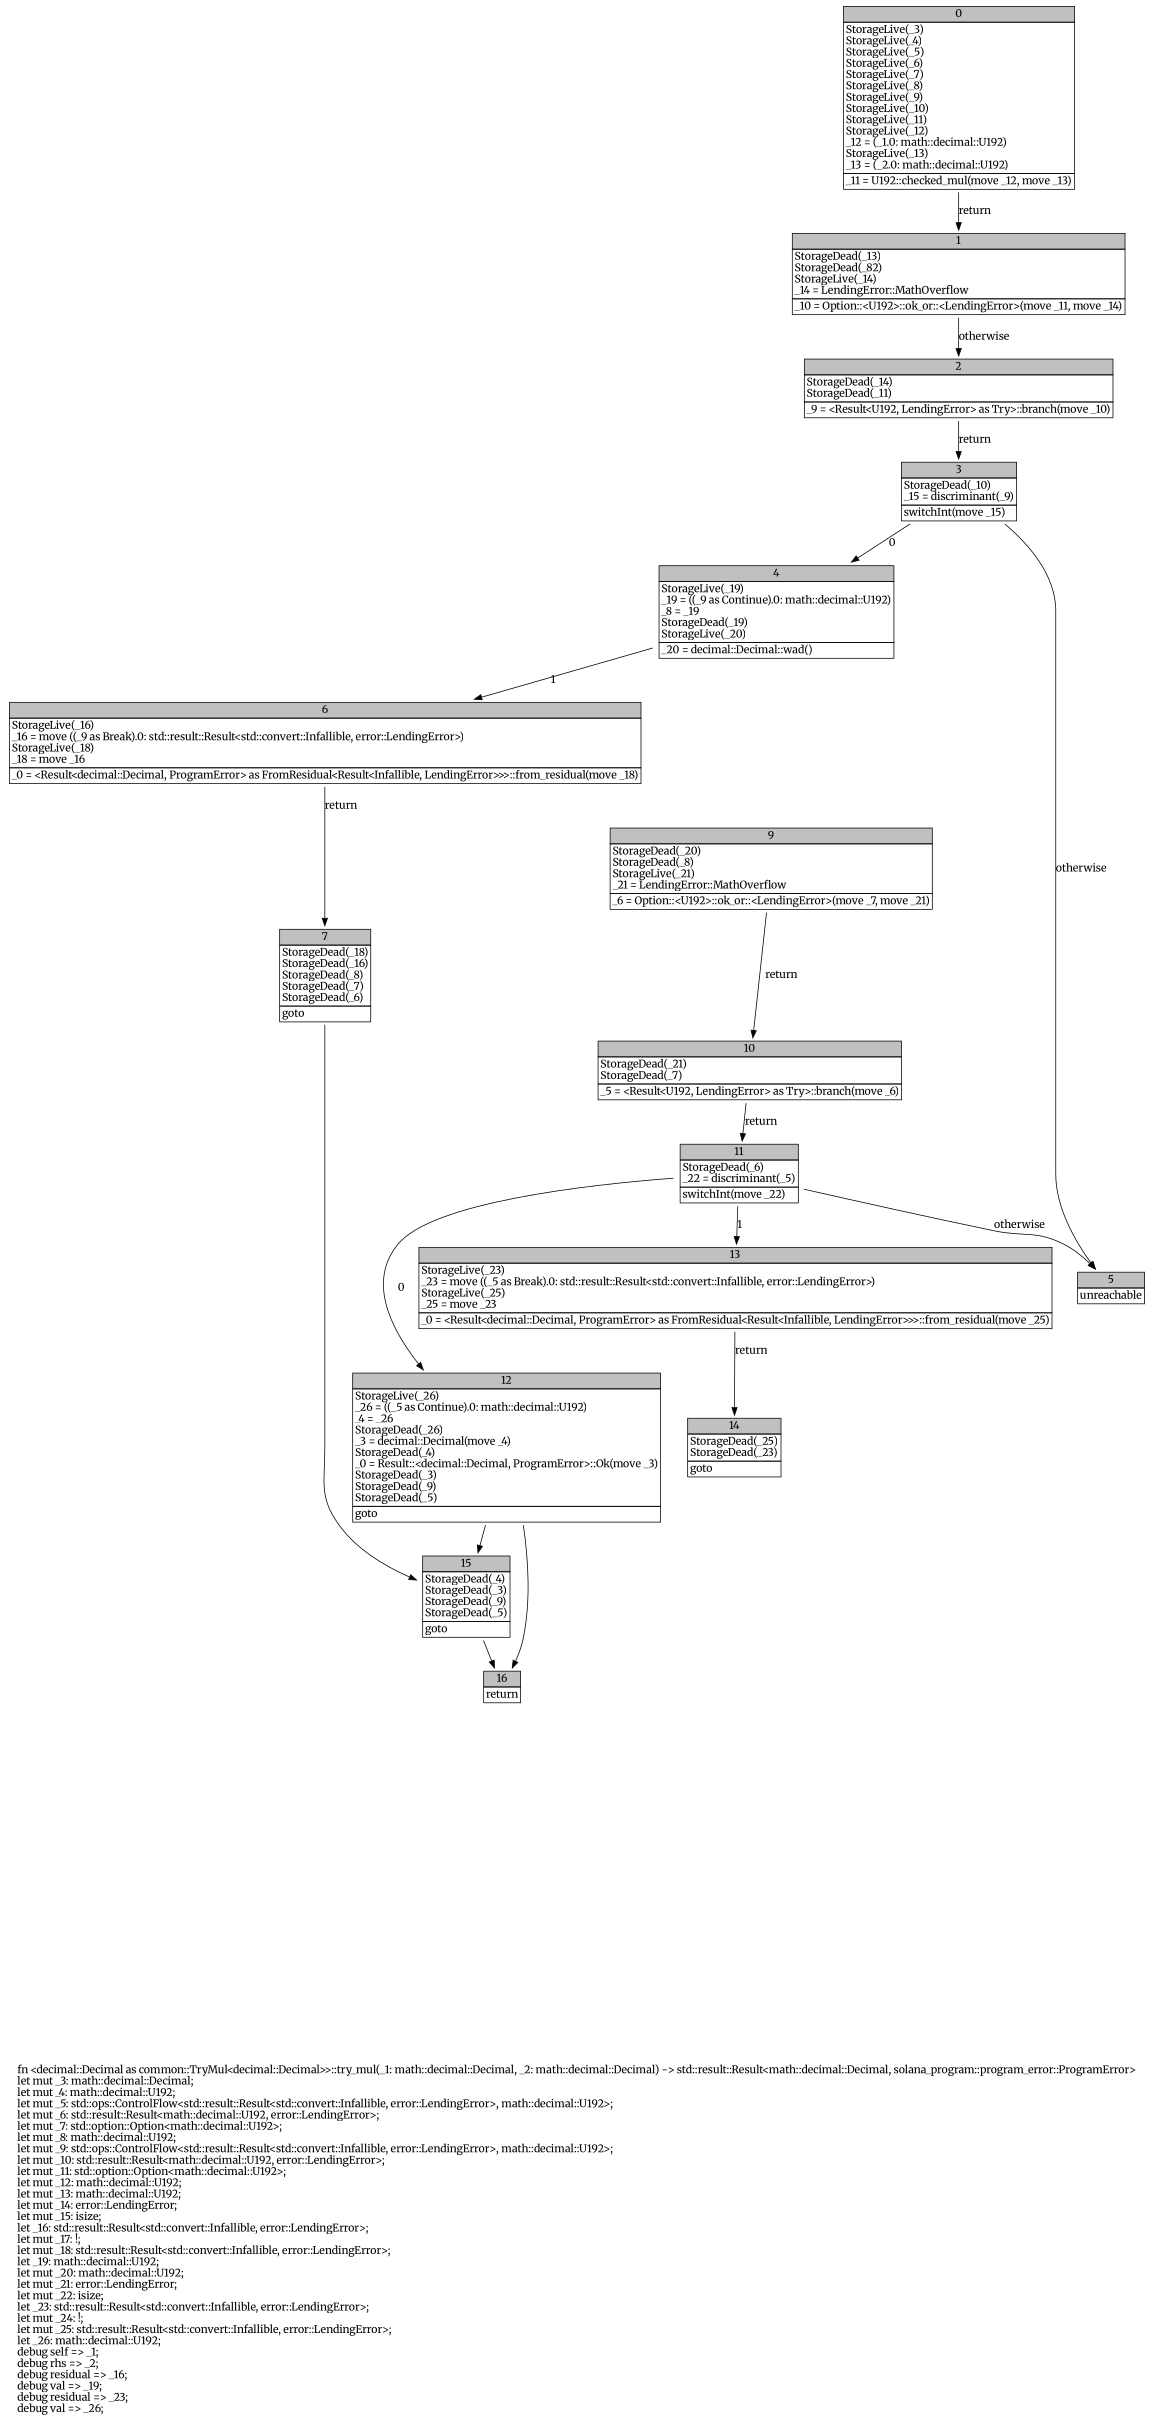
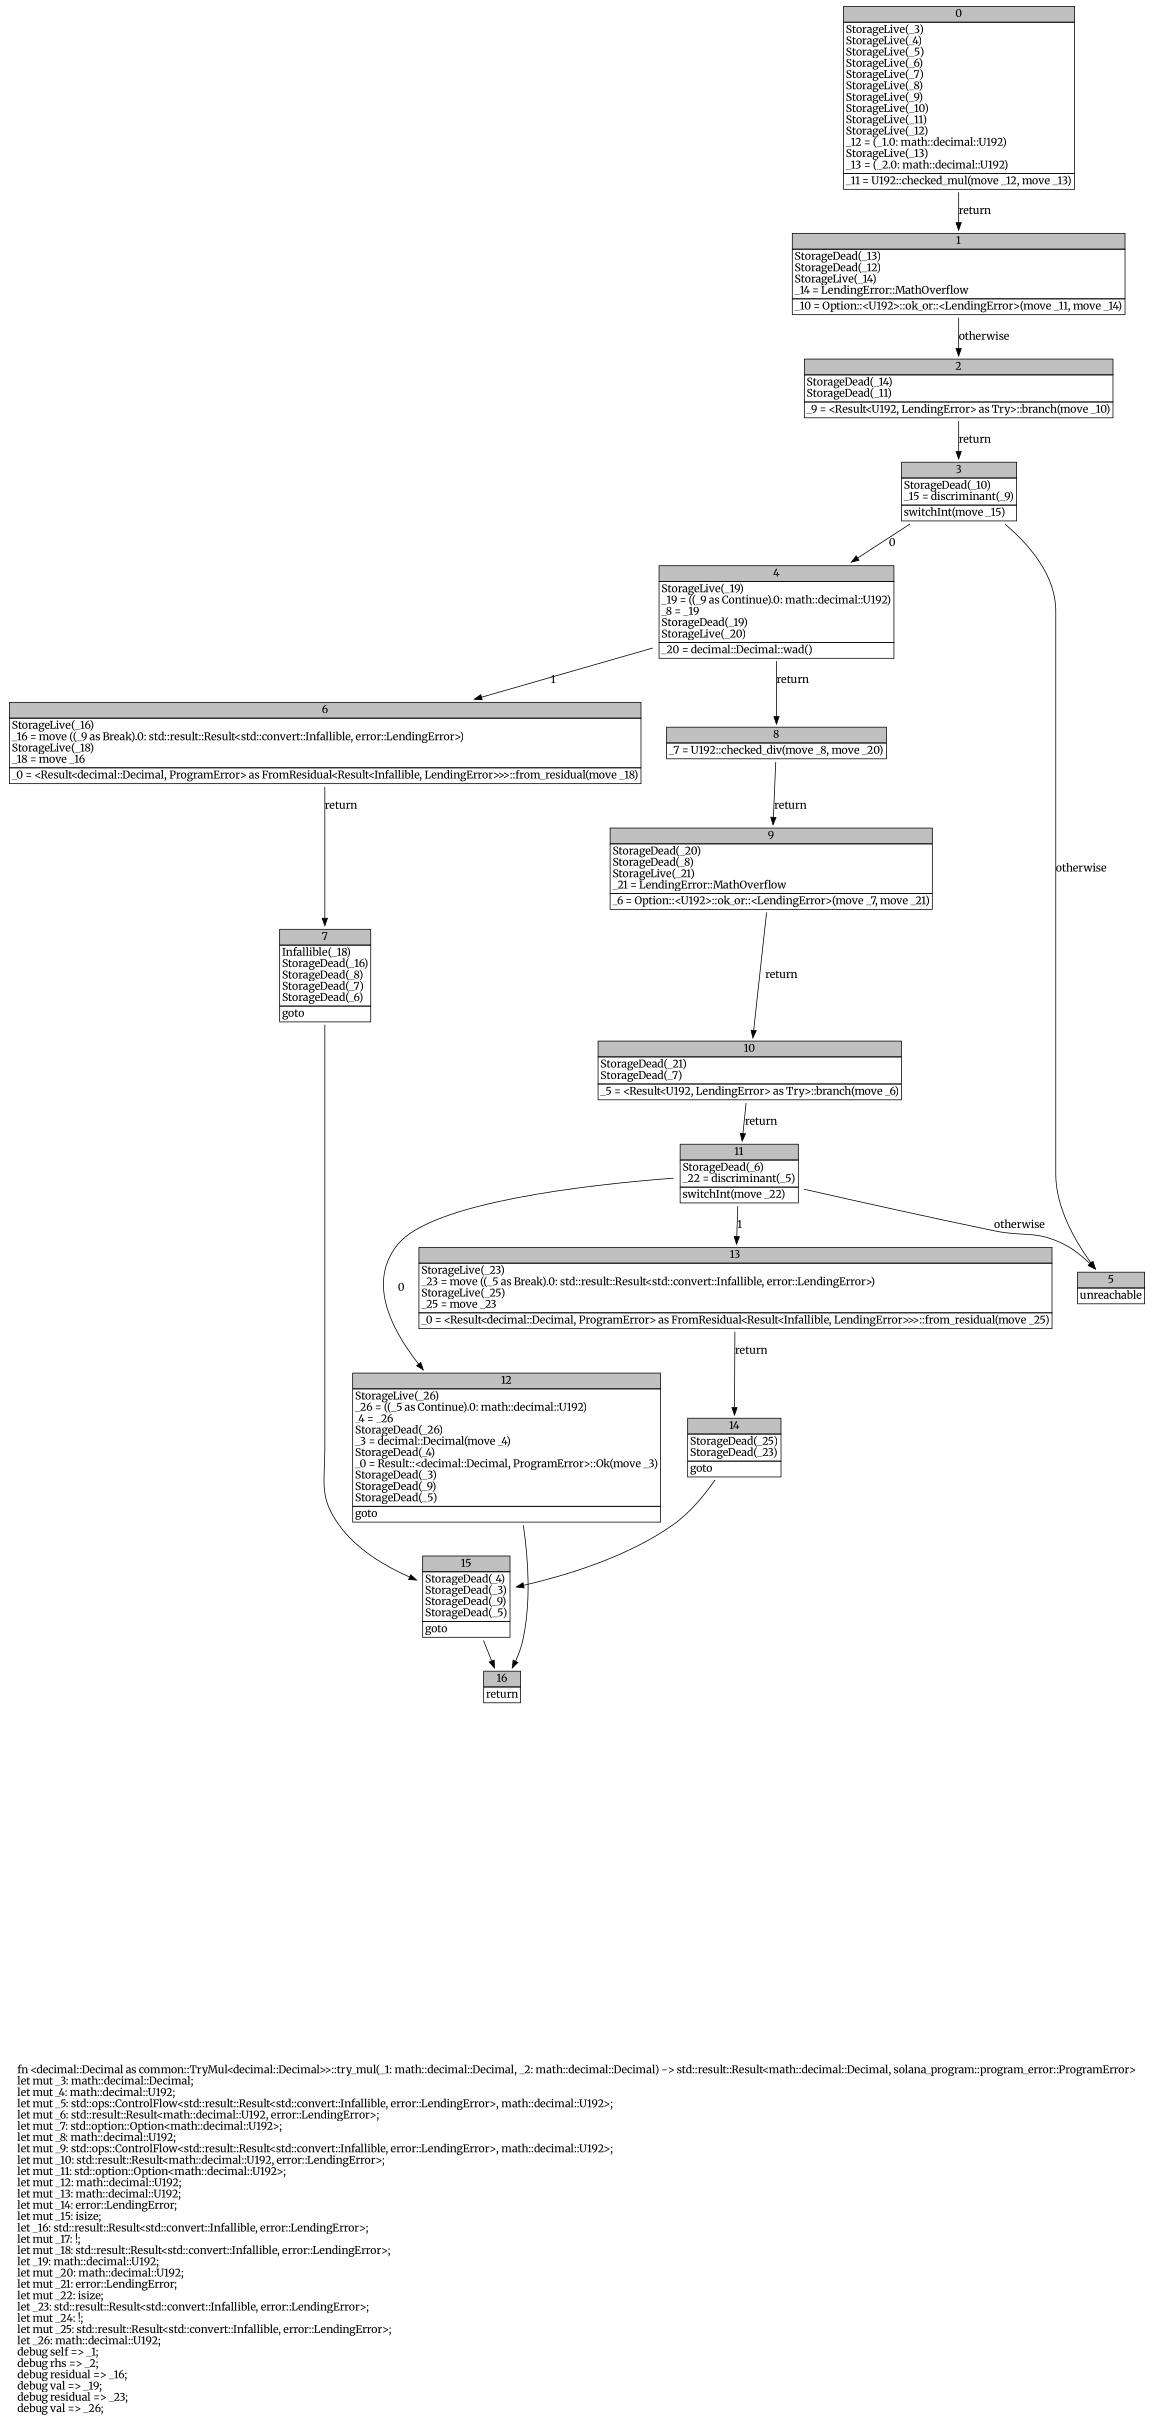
node "1": text "StorageDead(_82)" -> "StorageDead(_12)"
node "8": added
node "7": text "StorageDead(_18)" -> "Infallible(_18)"
edge "12" -> "15": now "14" -> "15"
